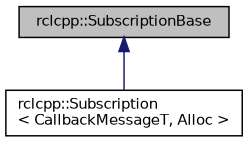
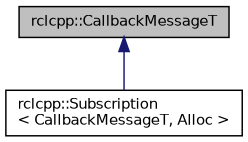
node "rclcpp::SubscriptionBase": label "rclcpp::SubscriptionBase" -> "rclcpp::CallbackMessageT"
